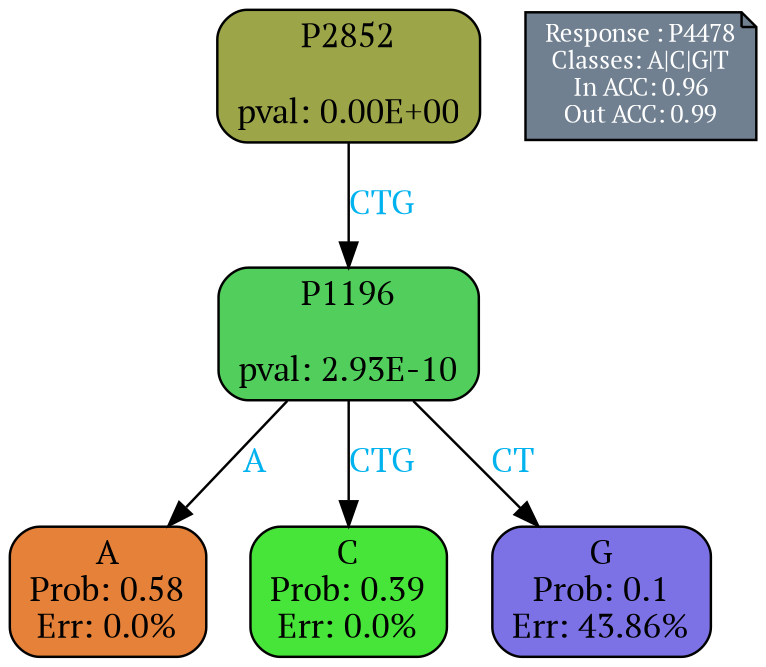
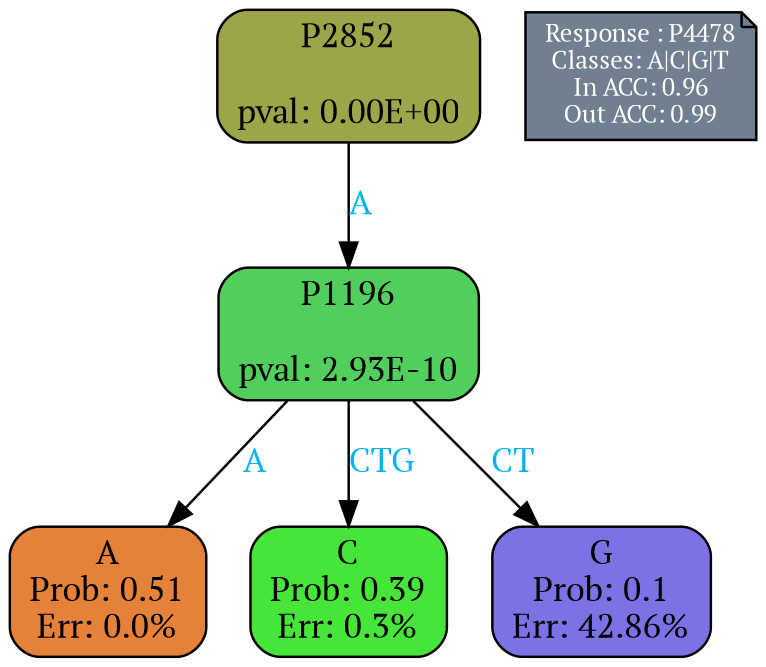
edge "P2852 pval: 0.00E+00" -> "P1196 pval: 2.93E-10": label "CTG" -> "A"
node "A Prob: 0.58 Err: 0.0%": label "A Prob: 0.58 Err: 0.0%" -> "A Prob: 0.51 Err: 0.0%"
node "C Prob: 0.39 Err: 0.0%": label "C Prob: 0.39 Err: 0.0%" -> "C Prob: 0.39 Err: 0.3%"
node "G Prob: 0.1 Err: 43.86%": label "G Prob: 0.1 Err: 43.86%" -> "G Prob: 0.1 Err: 42.86%"
